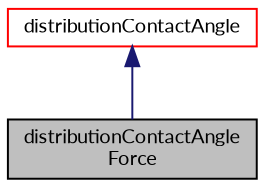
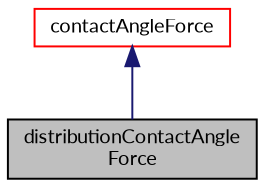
node "distributionContactAngle": label "distributionContactAngle" -> "contactAngleForce"
